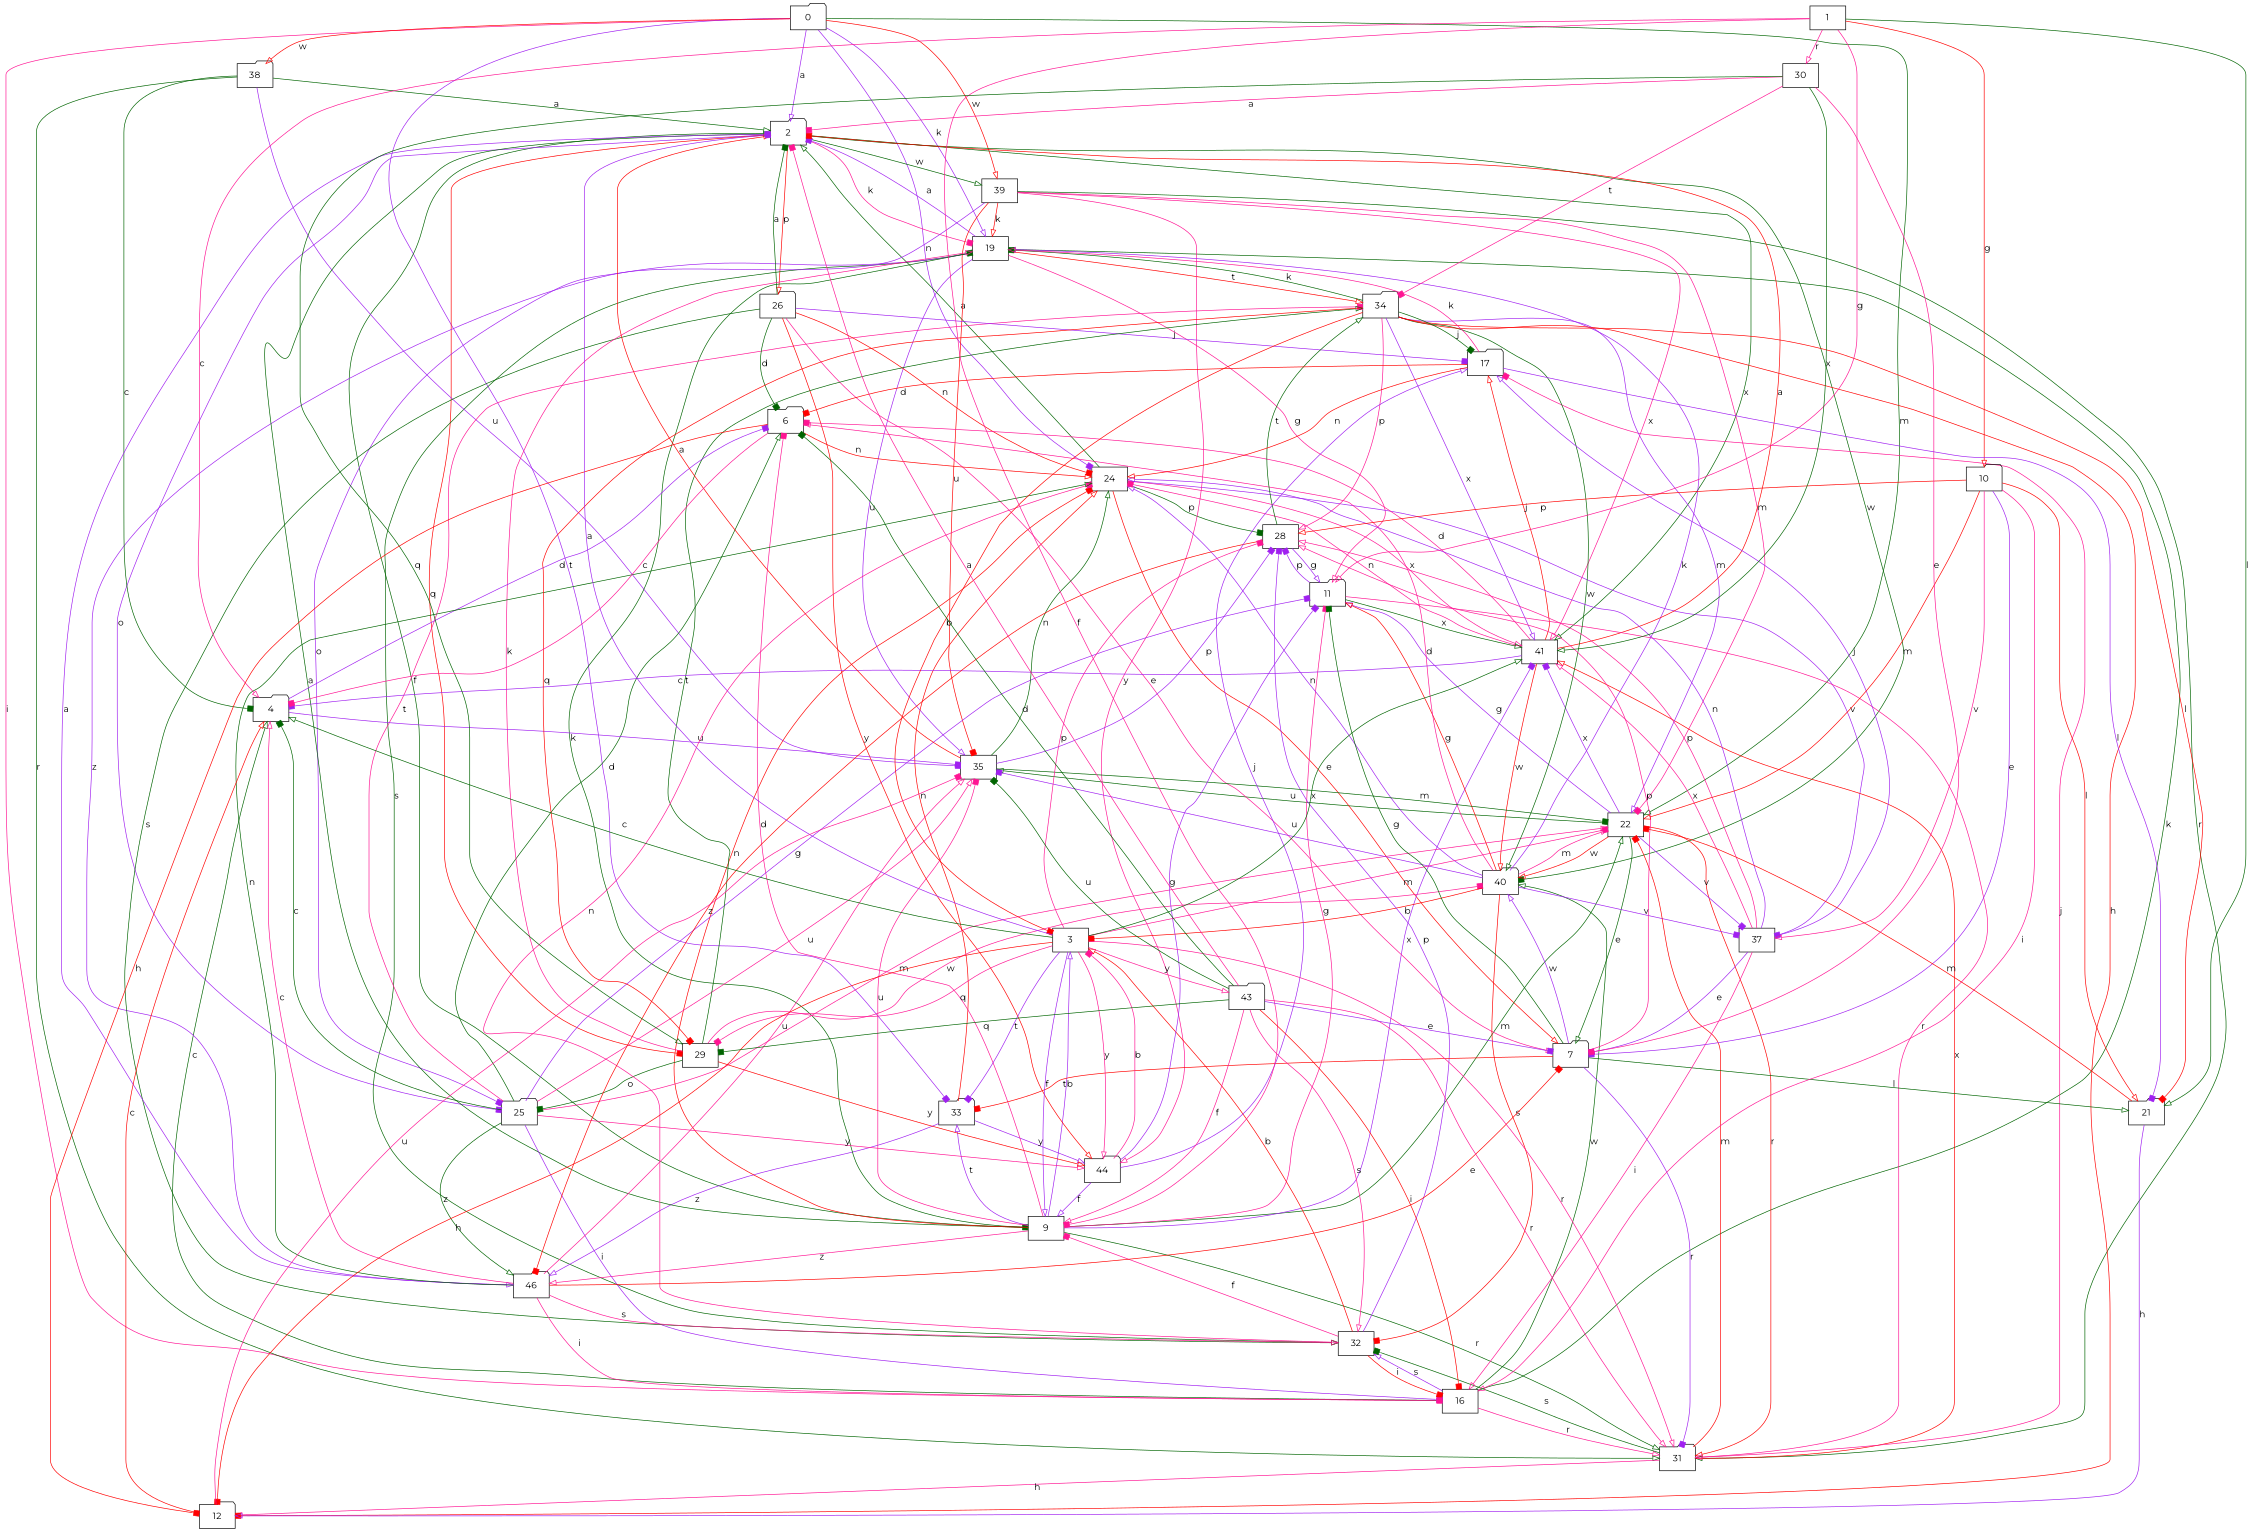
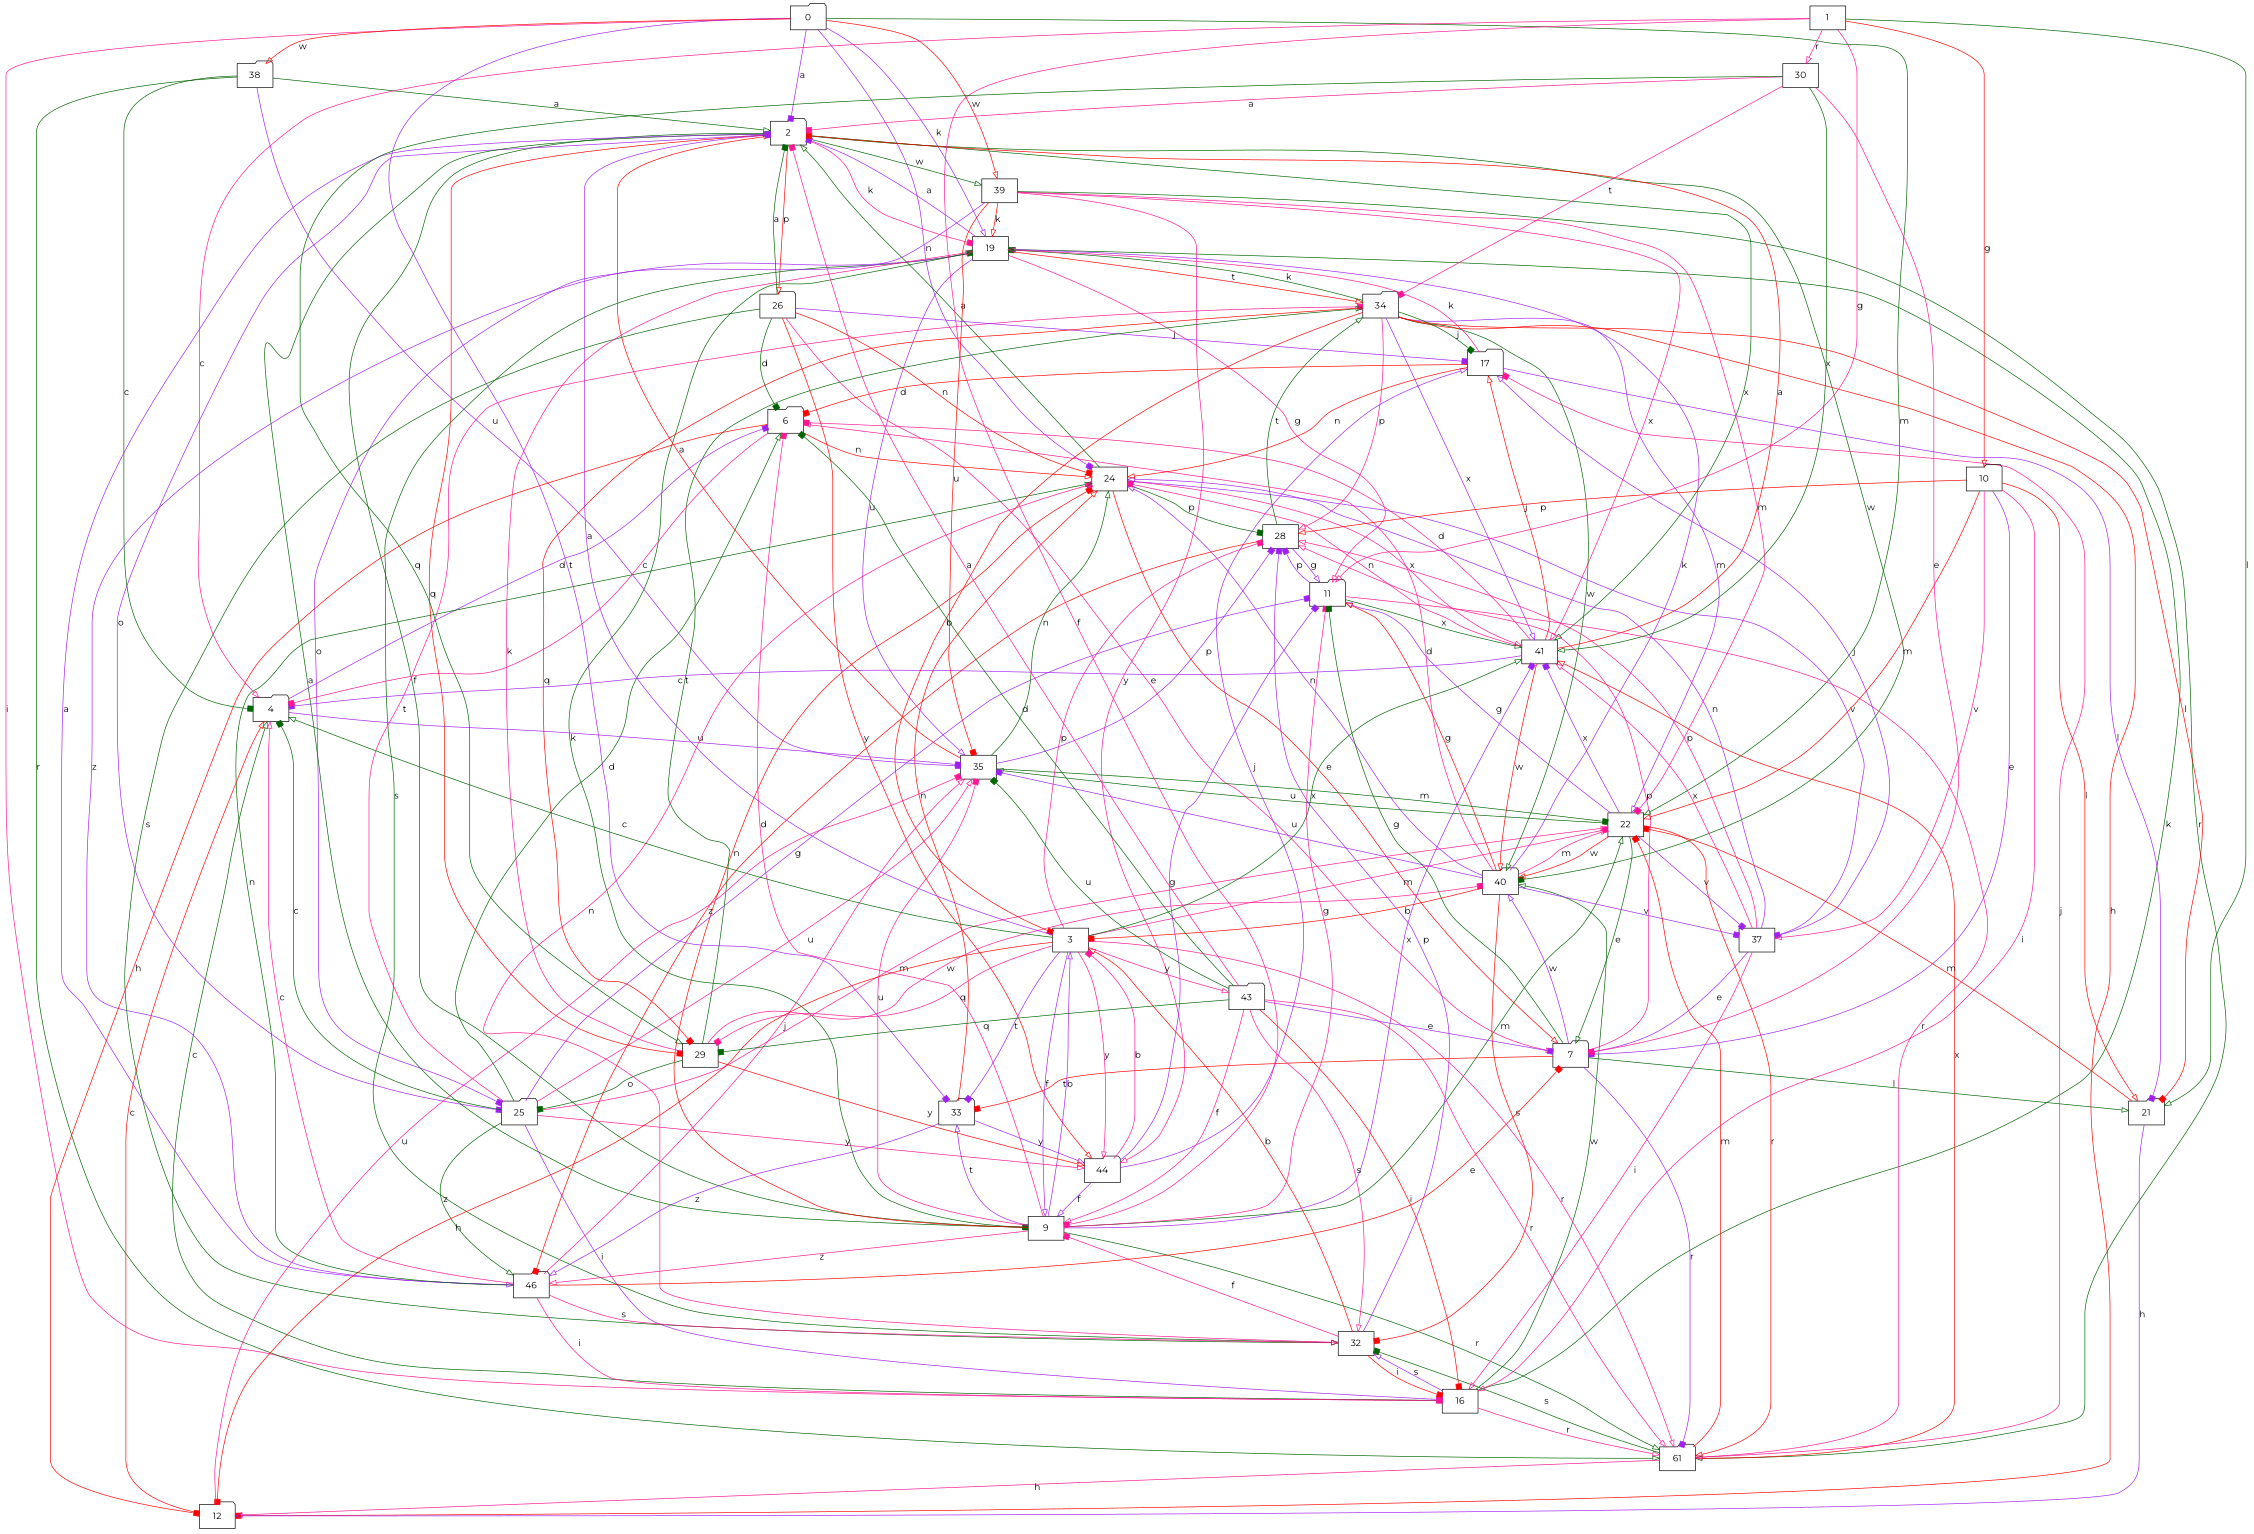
edge "0" -> "2": arrowhead onormal -> box
edge "46" -> "35": label "u" -> "j"
node "31": label "31" -> "61"
